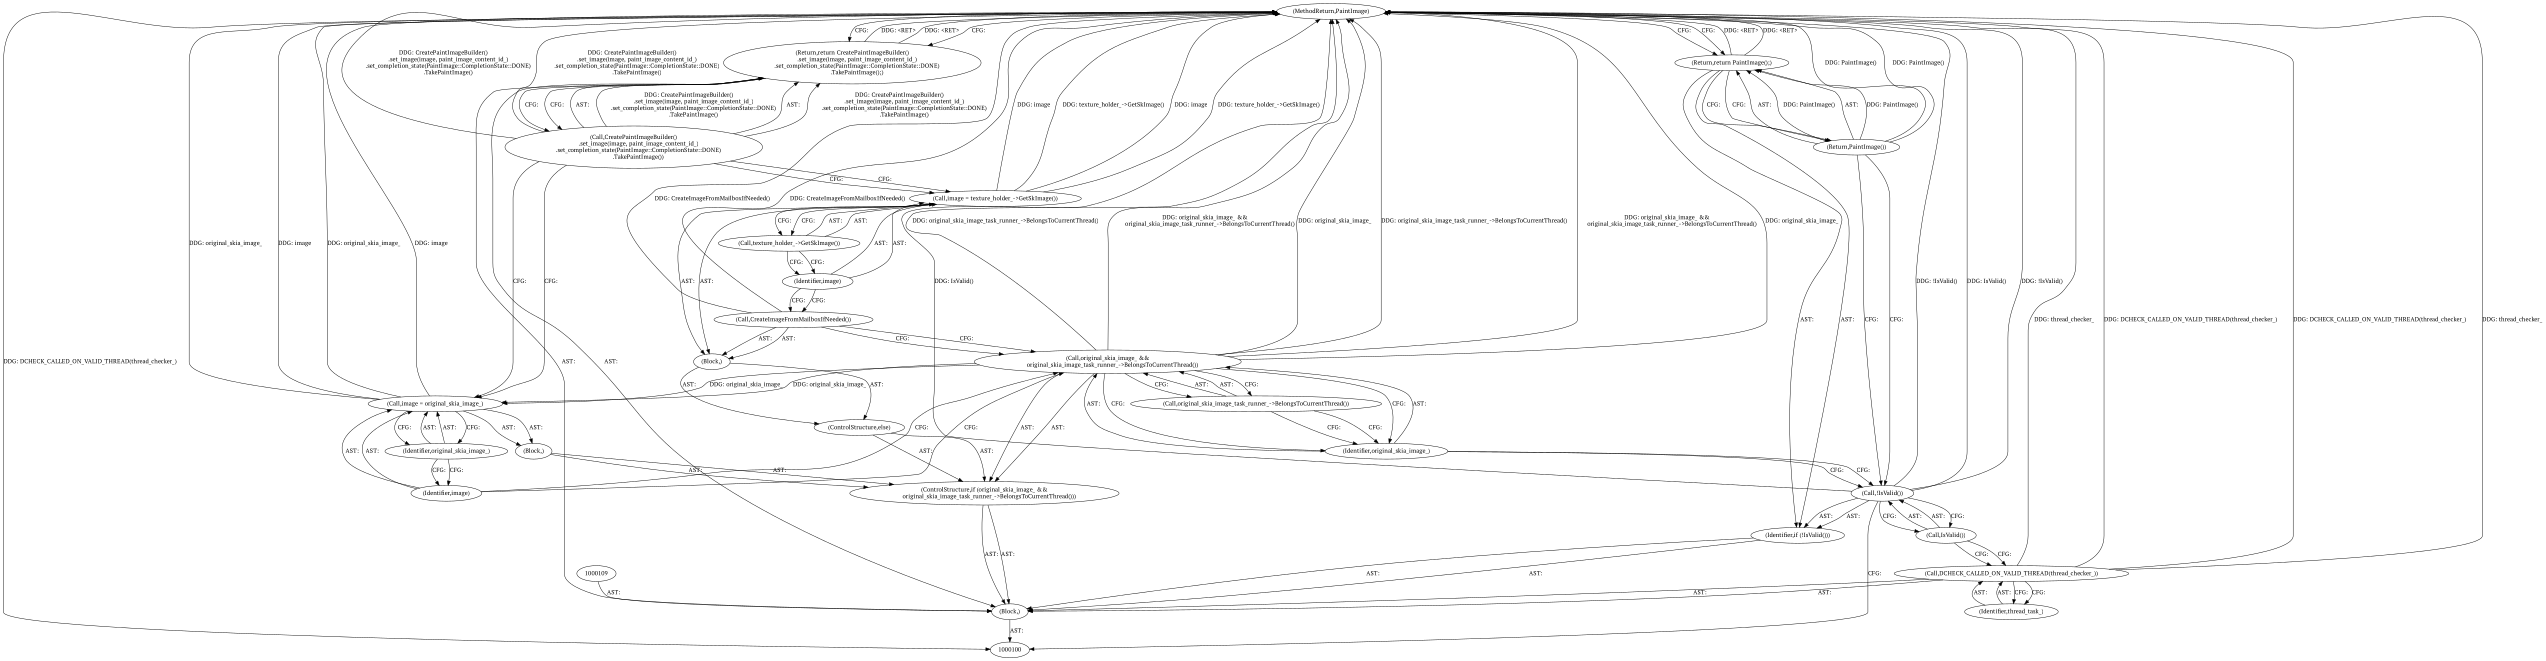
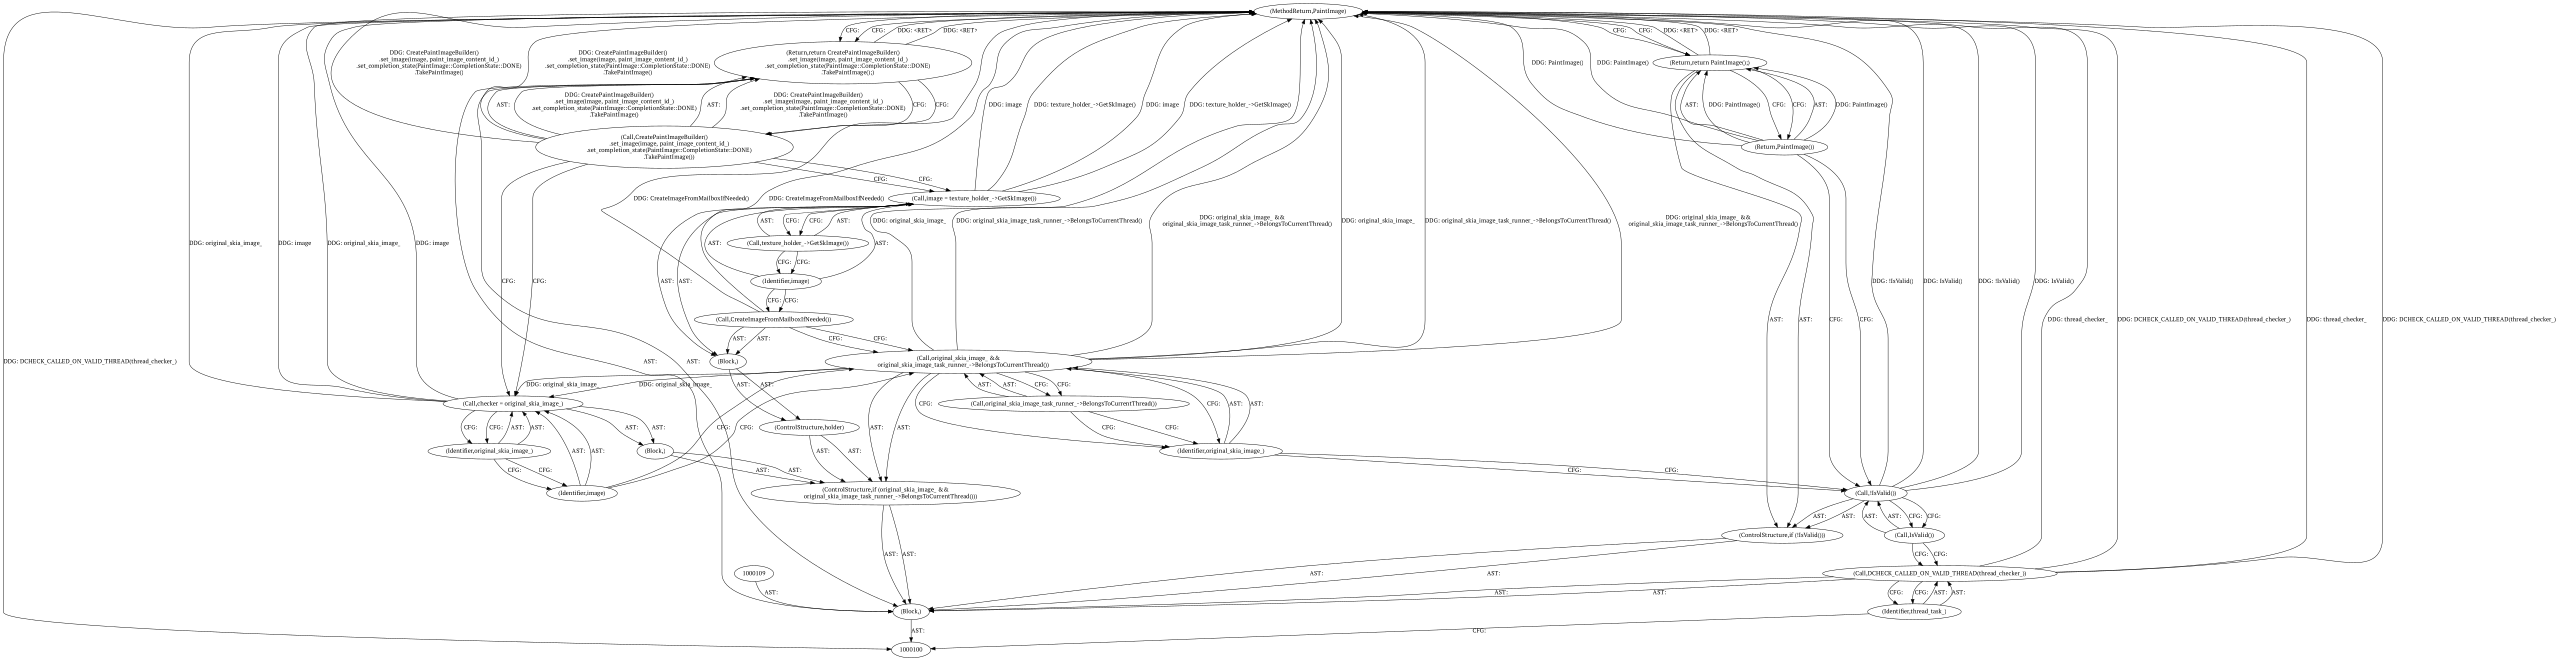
node "(Call,image = original_skia_image_)": label "(Call,image = original_skia_image_)" -> "(Call,checker = original_skia_image_)"
node "(ControlStructure,else)": label "(ControlStructure,else)" -> "(ControlStructure,holder)"
node "(Identifier,if (!IsValid()))": label "(Identifier,if (!IsValid()))" -> "(ControlStructure,if (!IsValid()))"
edge "(Call,!IsValid())" -> "1000100": now "(Identifier,thread_task_)" -> "1000100"
